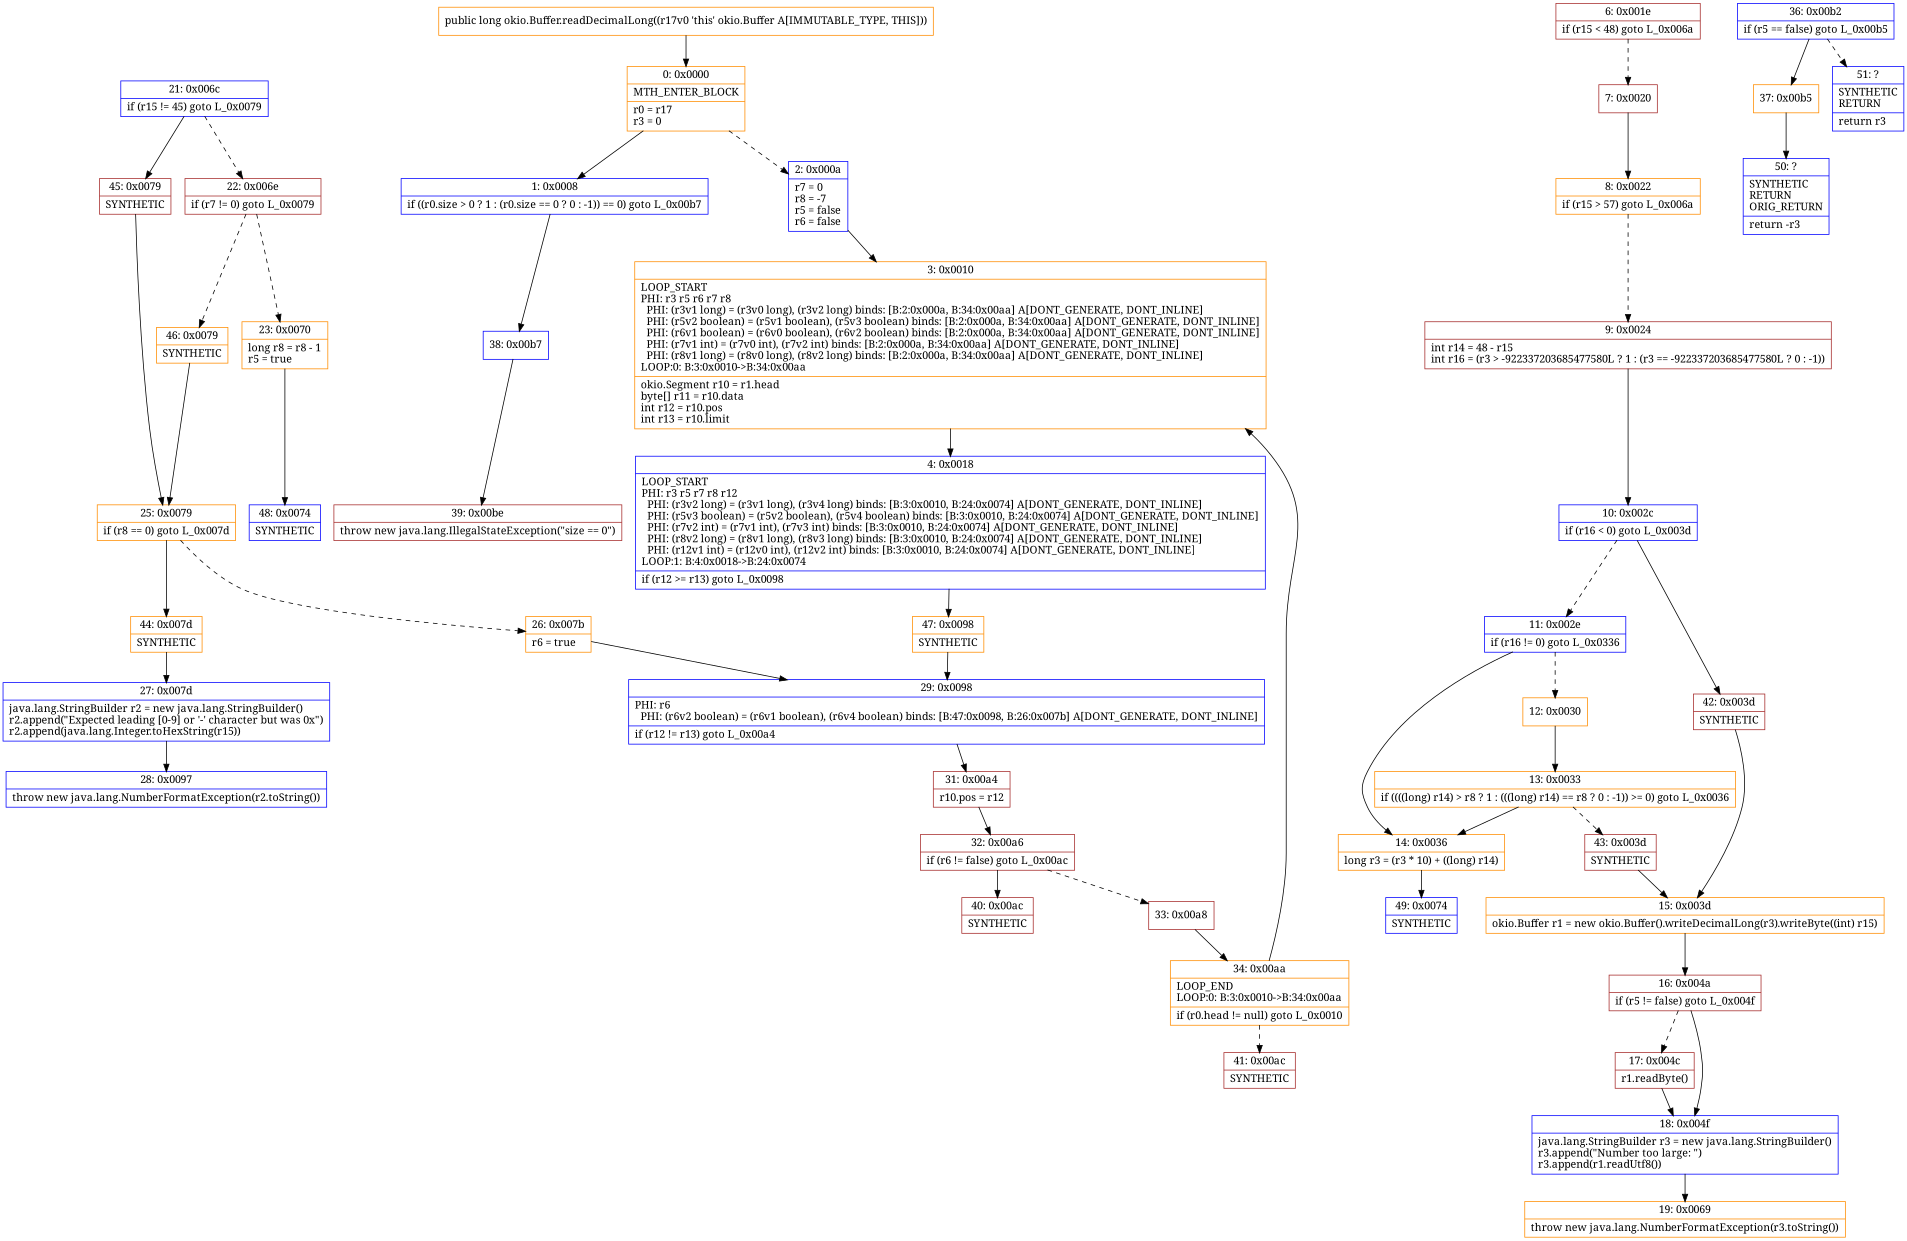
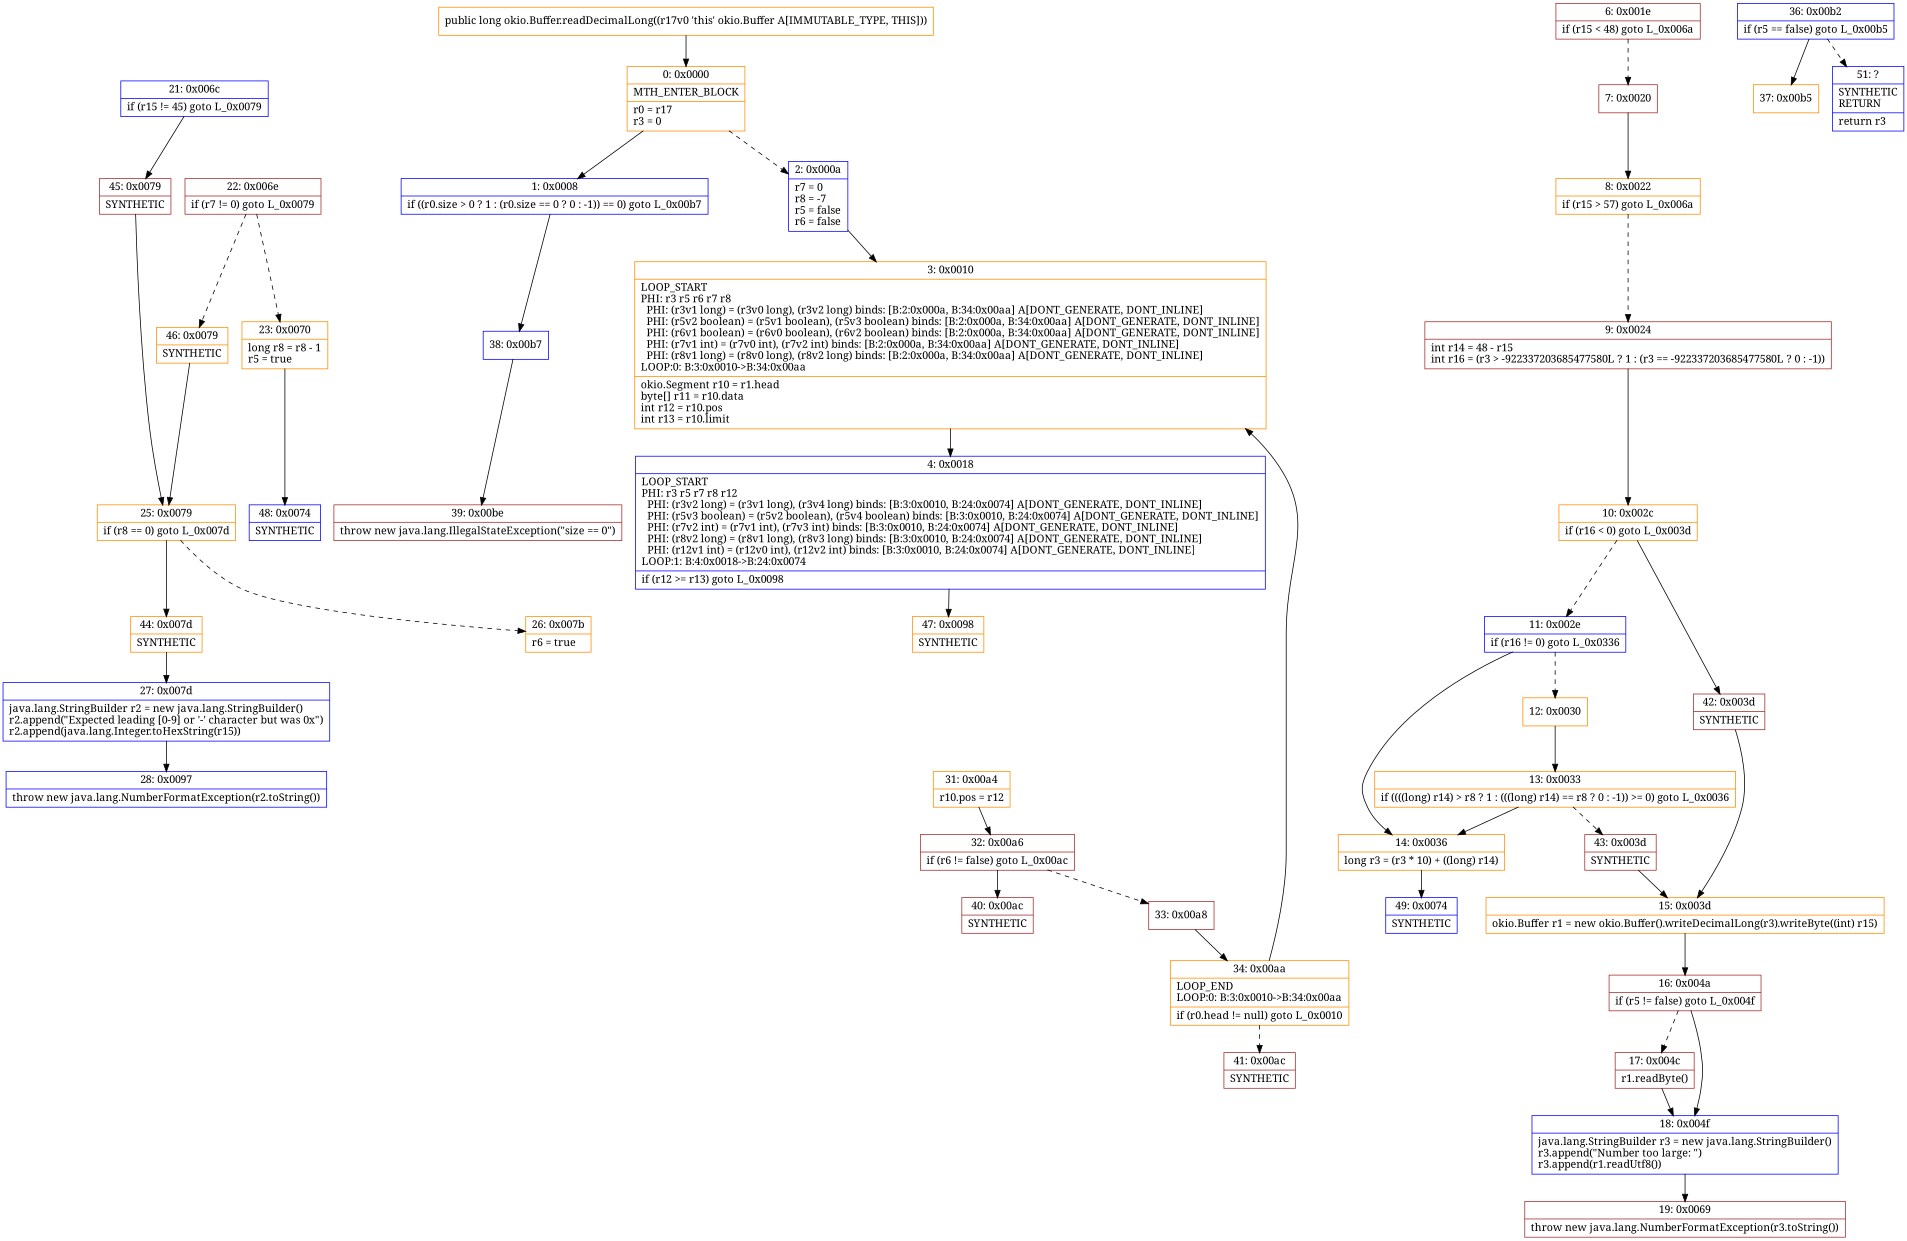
edge "21: 0x006c" -> "22: 0x006e": removed
node "50: ?": removed
node "10: 0x002c": color blue -> darkorange
node "29: 0x0098": removed
node "31: 0x00a4": color brown -> darkorange
node "19: 0x0069": color darkorange -> brown
